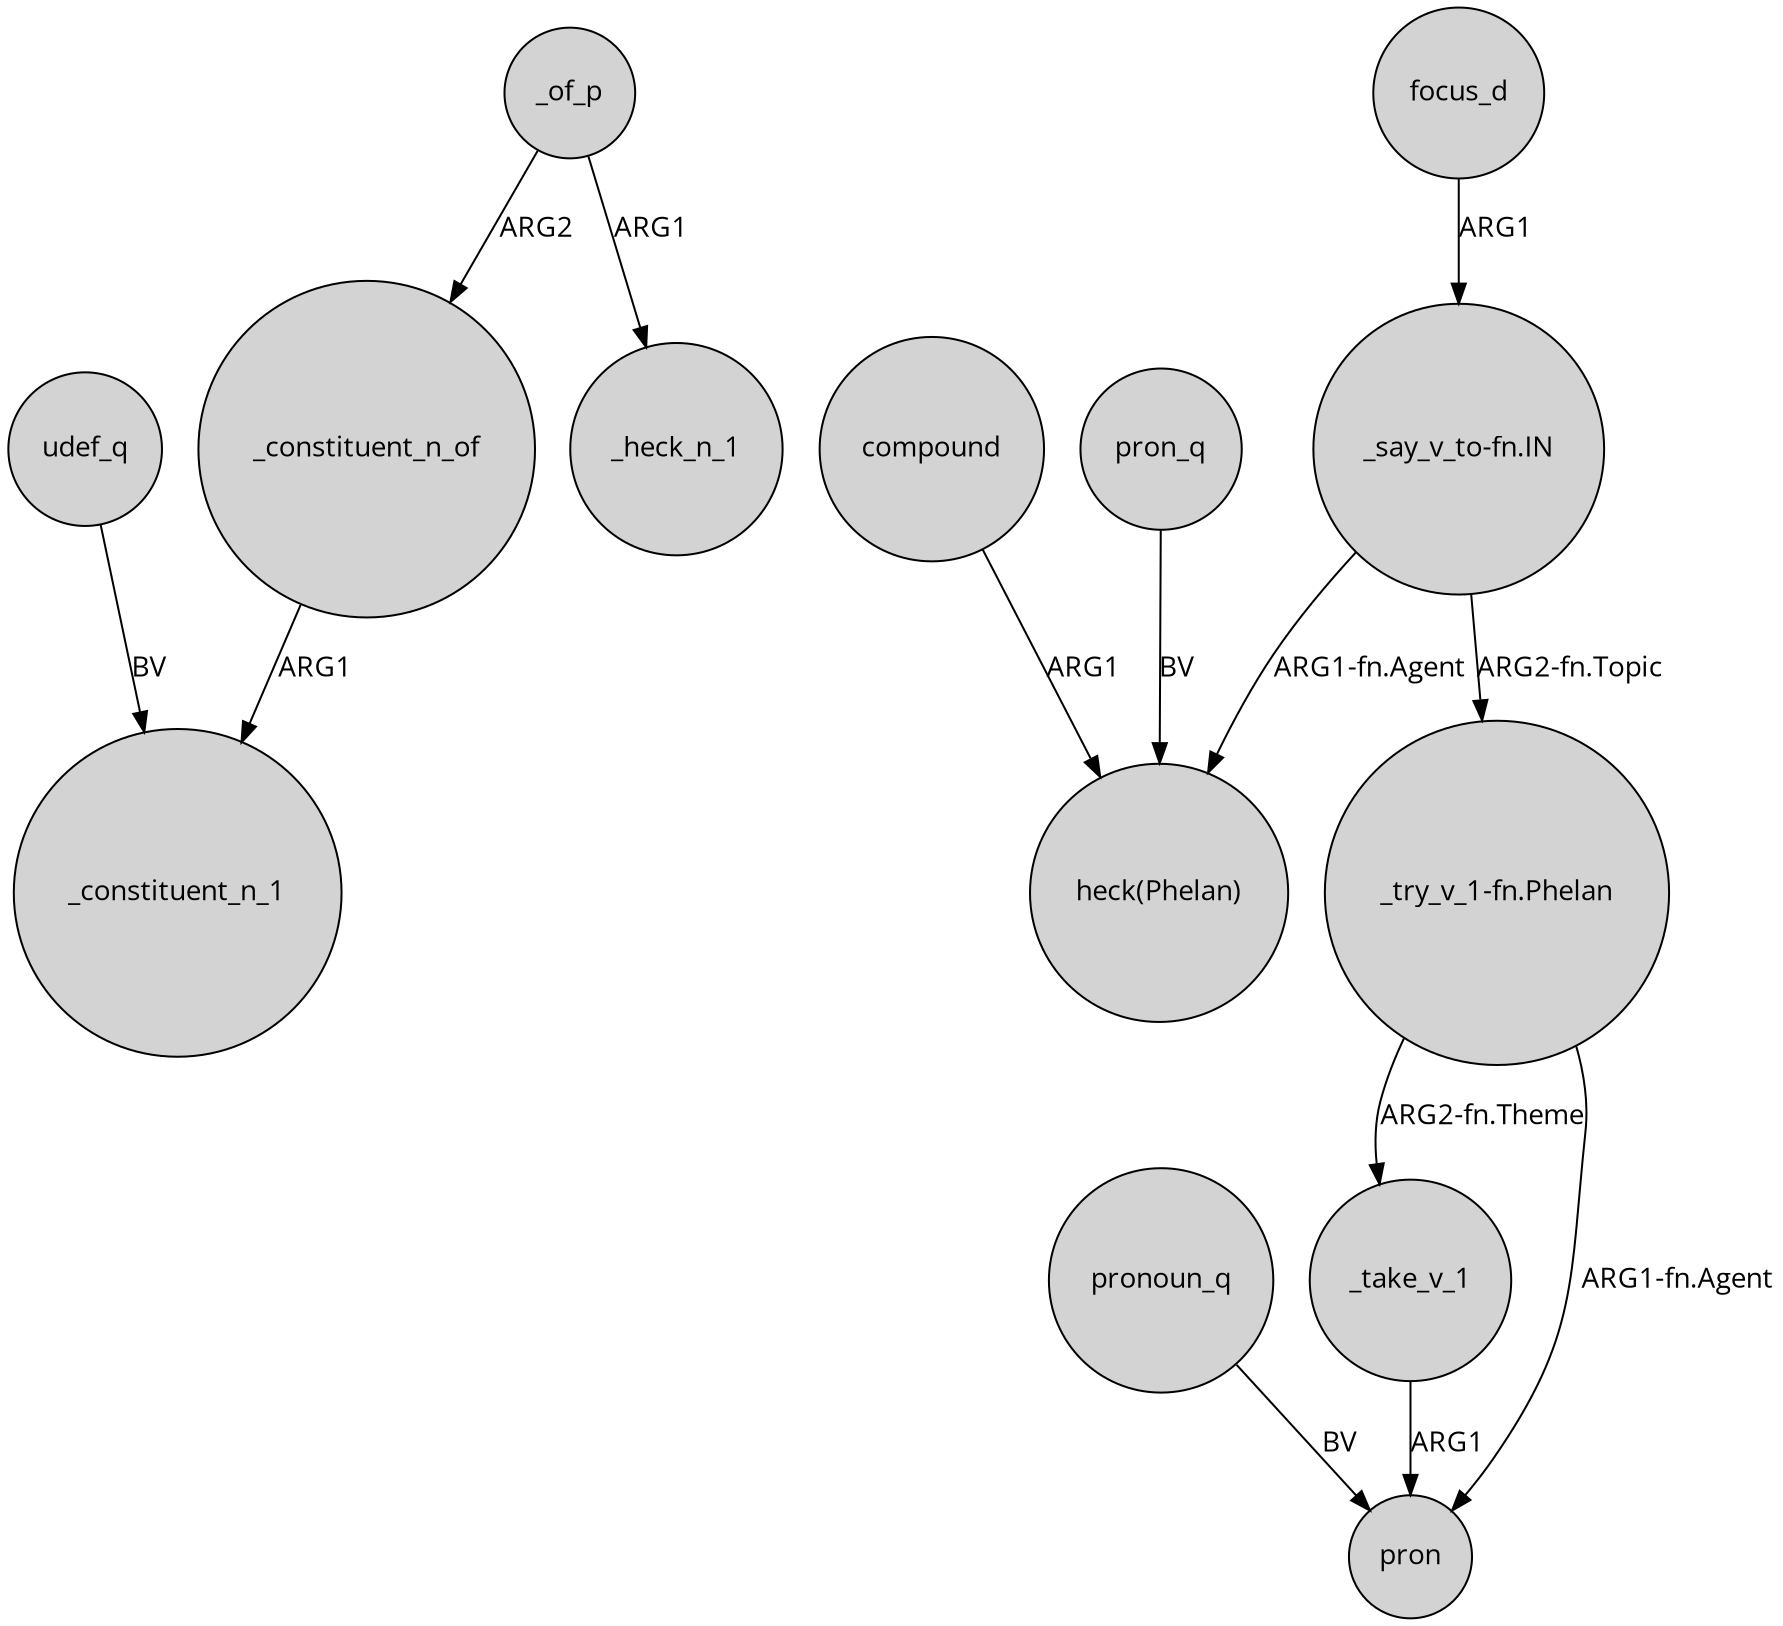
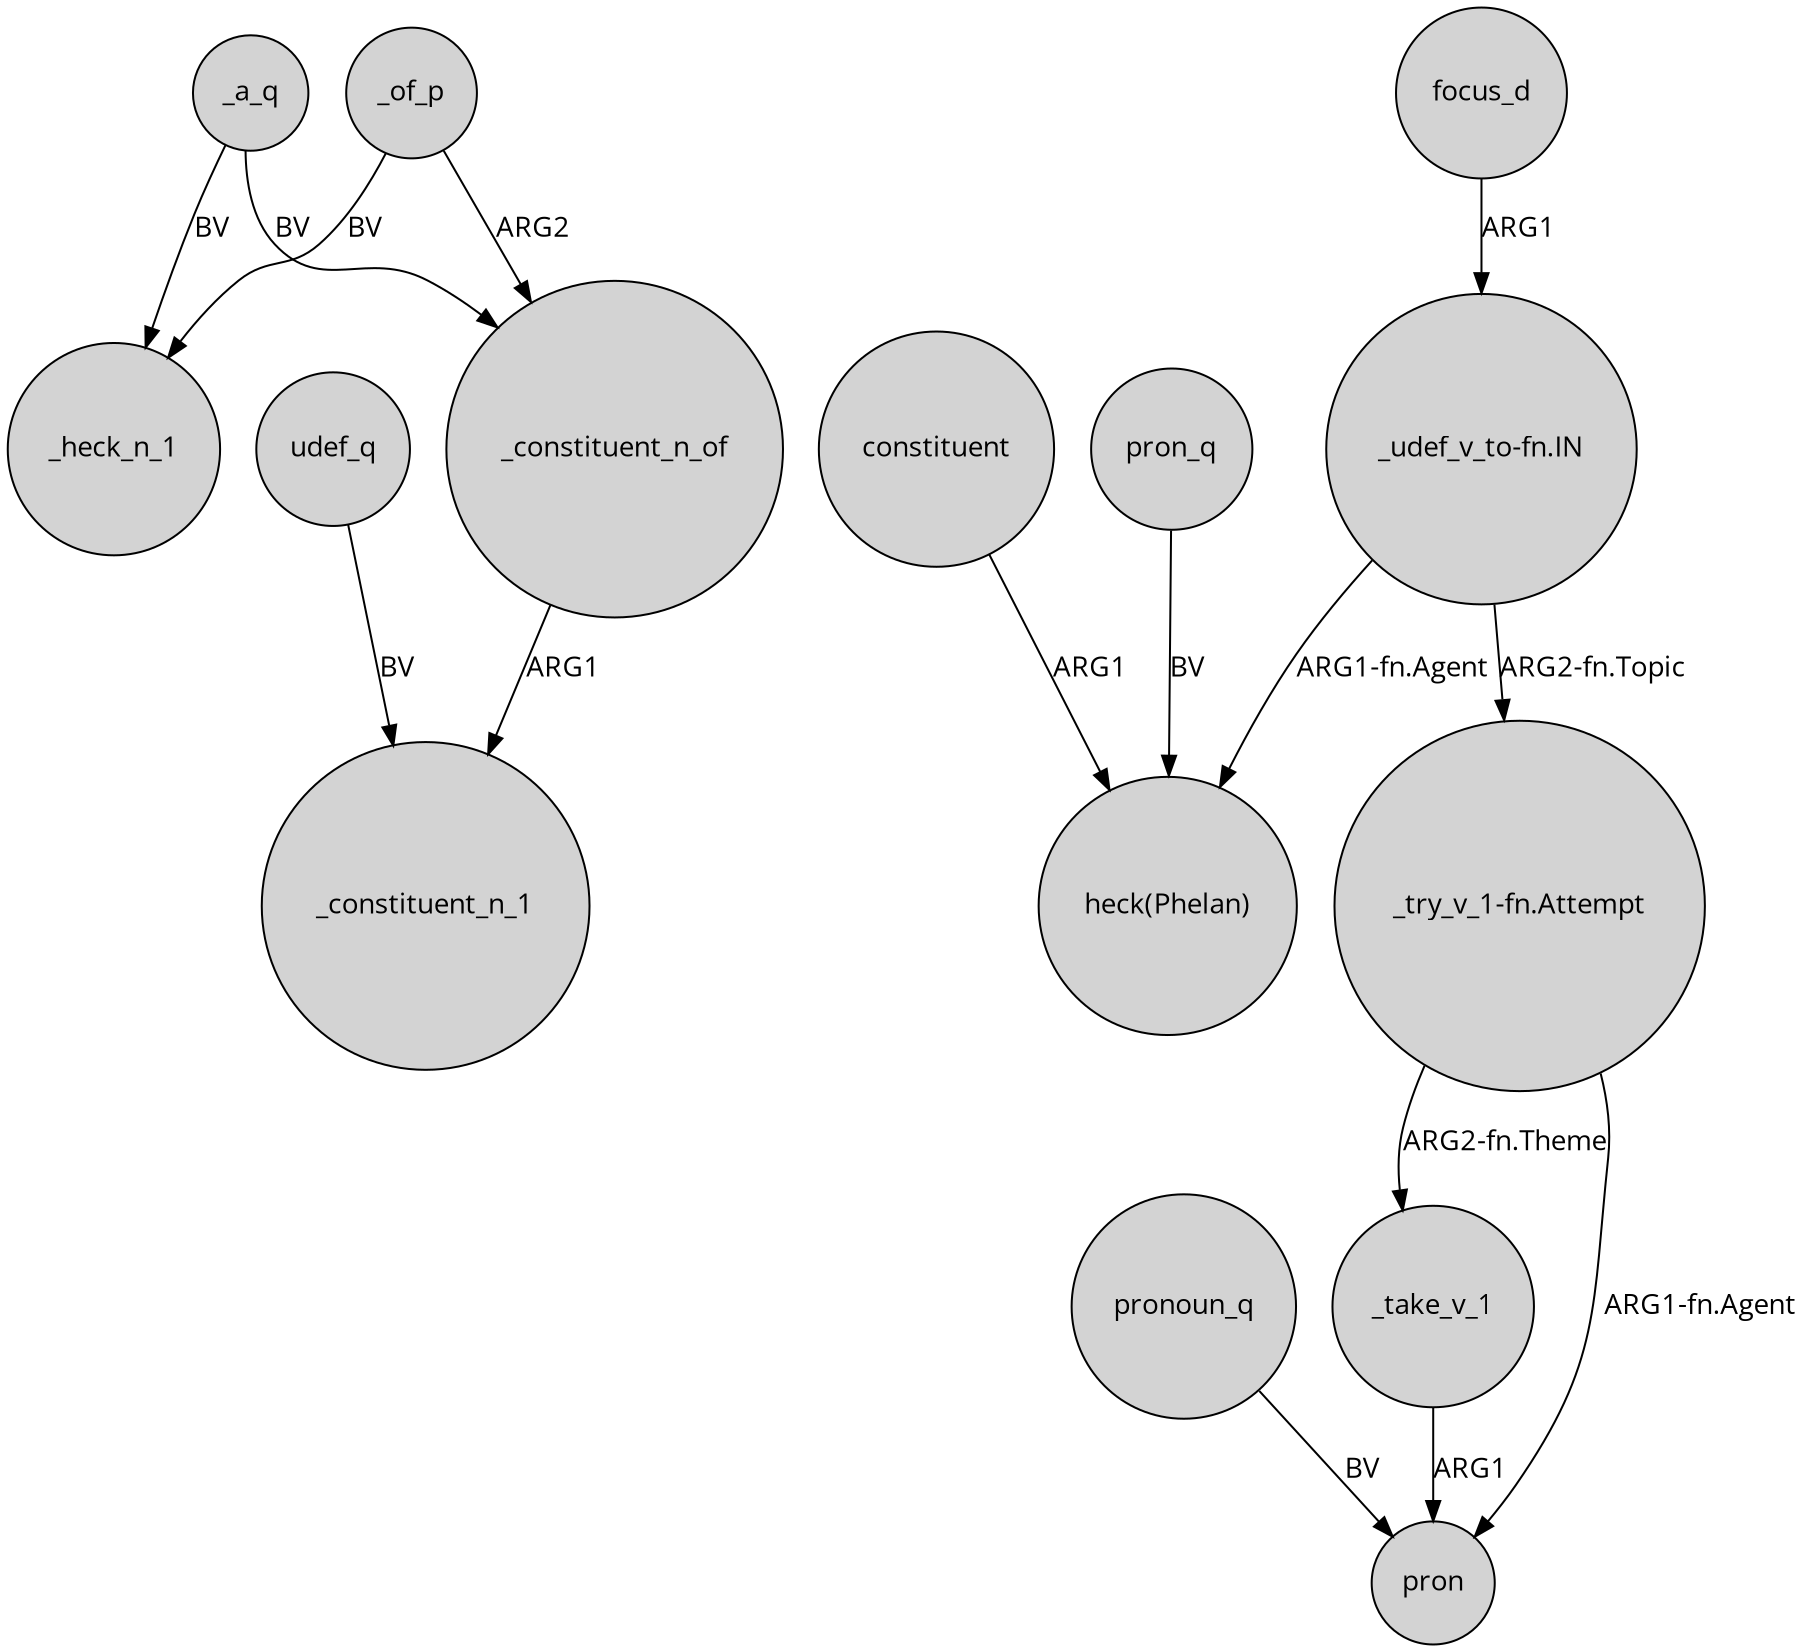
node "_a_q": added
edge "_of_p" -> "_heck_n_1": label "ARG1" -> "BV"
node "compound": label "compound" -> "constituent"
node "_say_v_to-fn.IN": label "_say_v_to-fn.IN" -> "_udef_v_to-fn.IN"
node "_try_v_1-fn.Phelan": label "_try_v_1-fn.Phelan" -> "_try_v_1-fn.Attempt"
